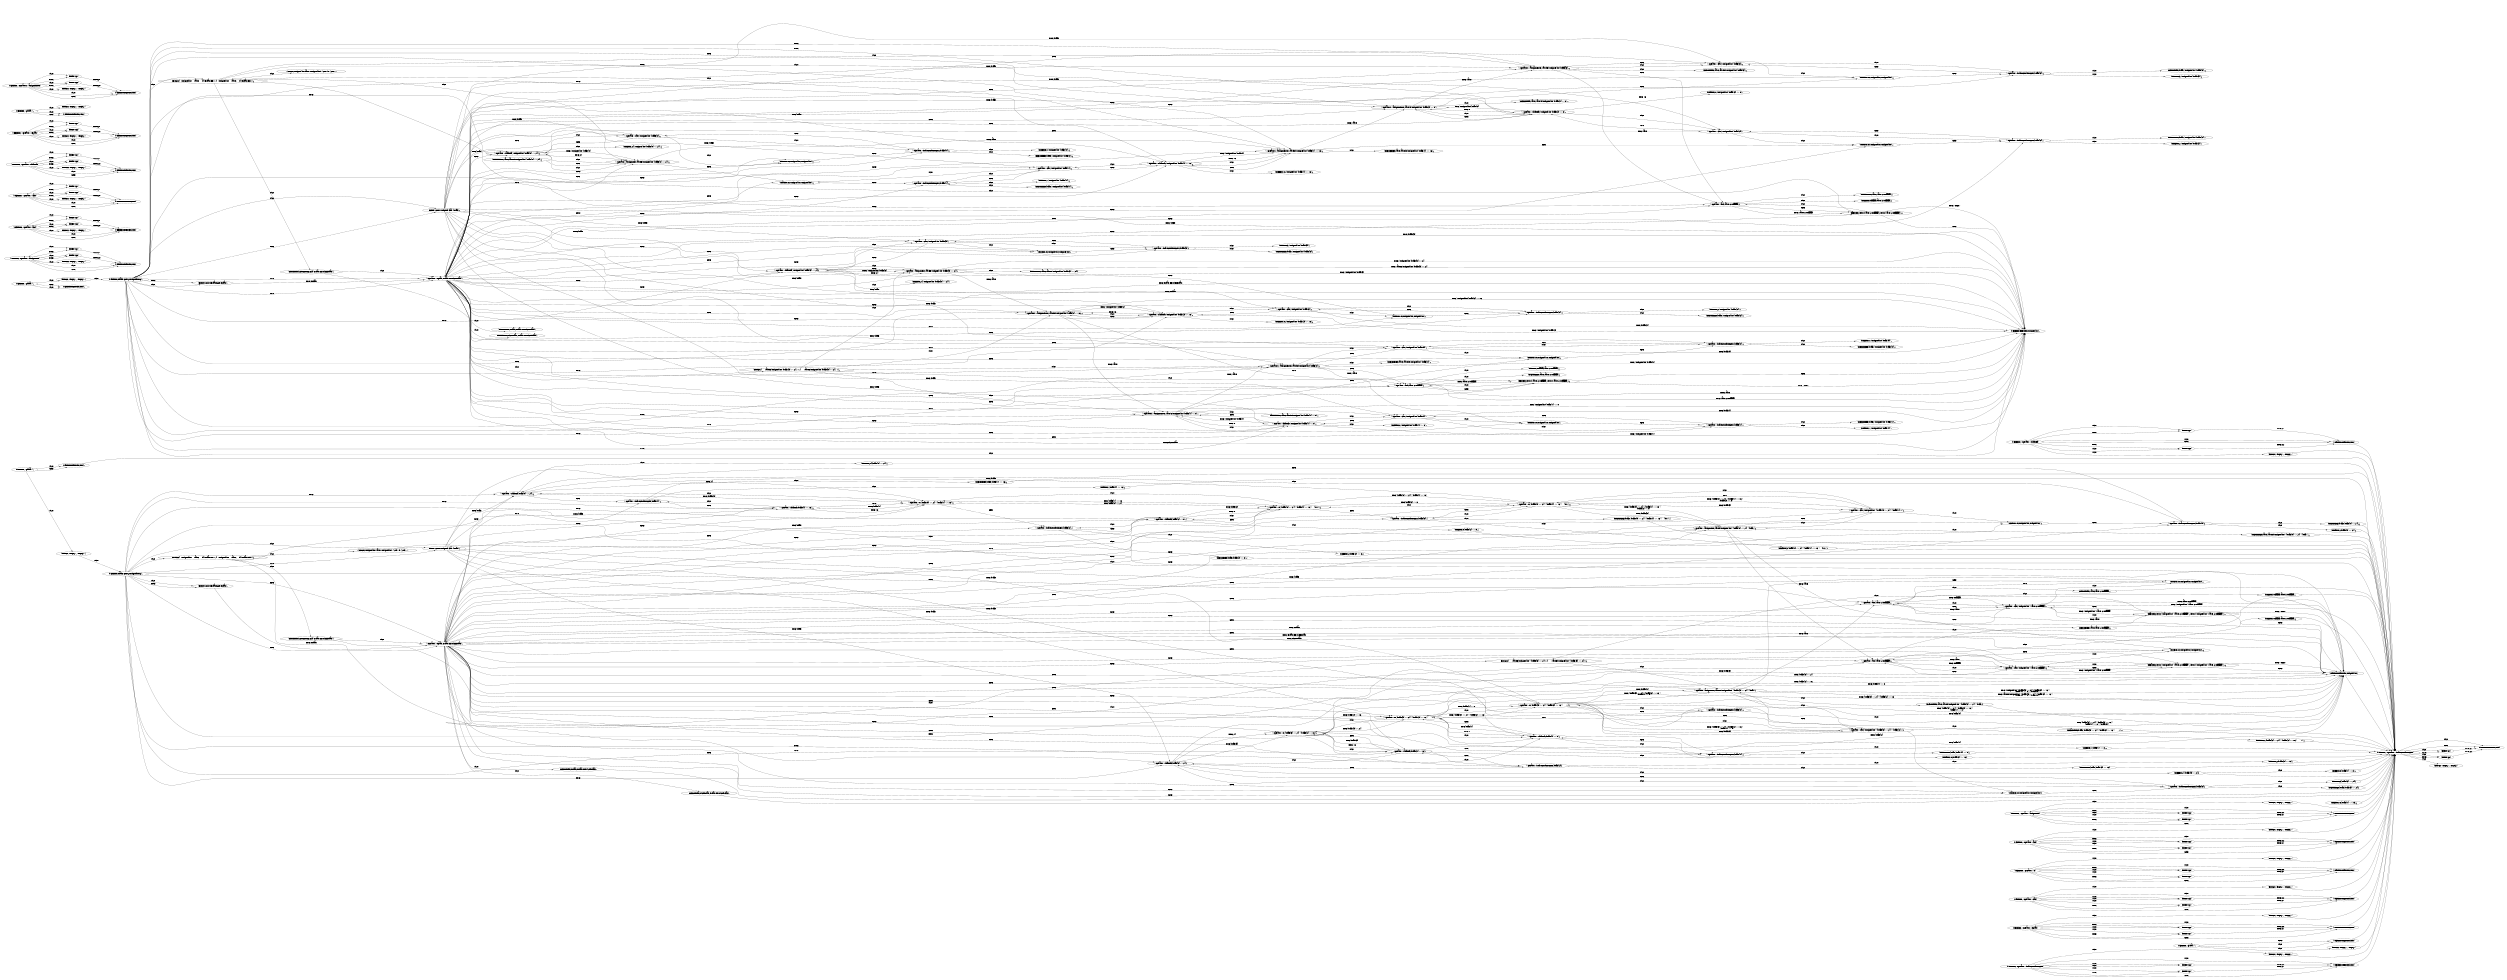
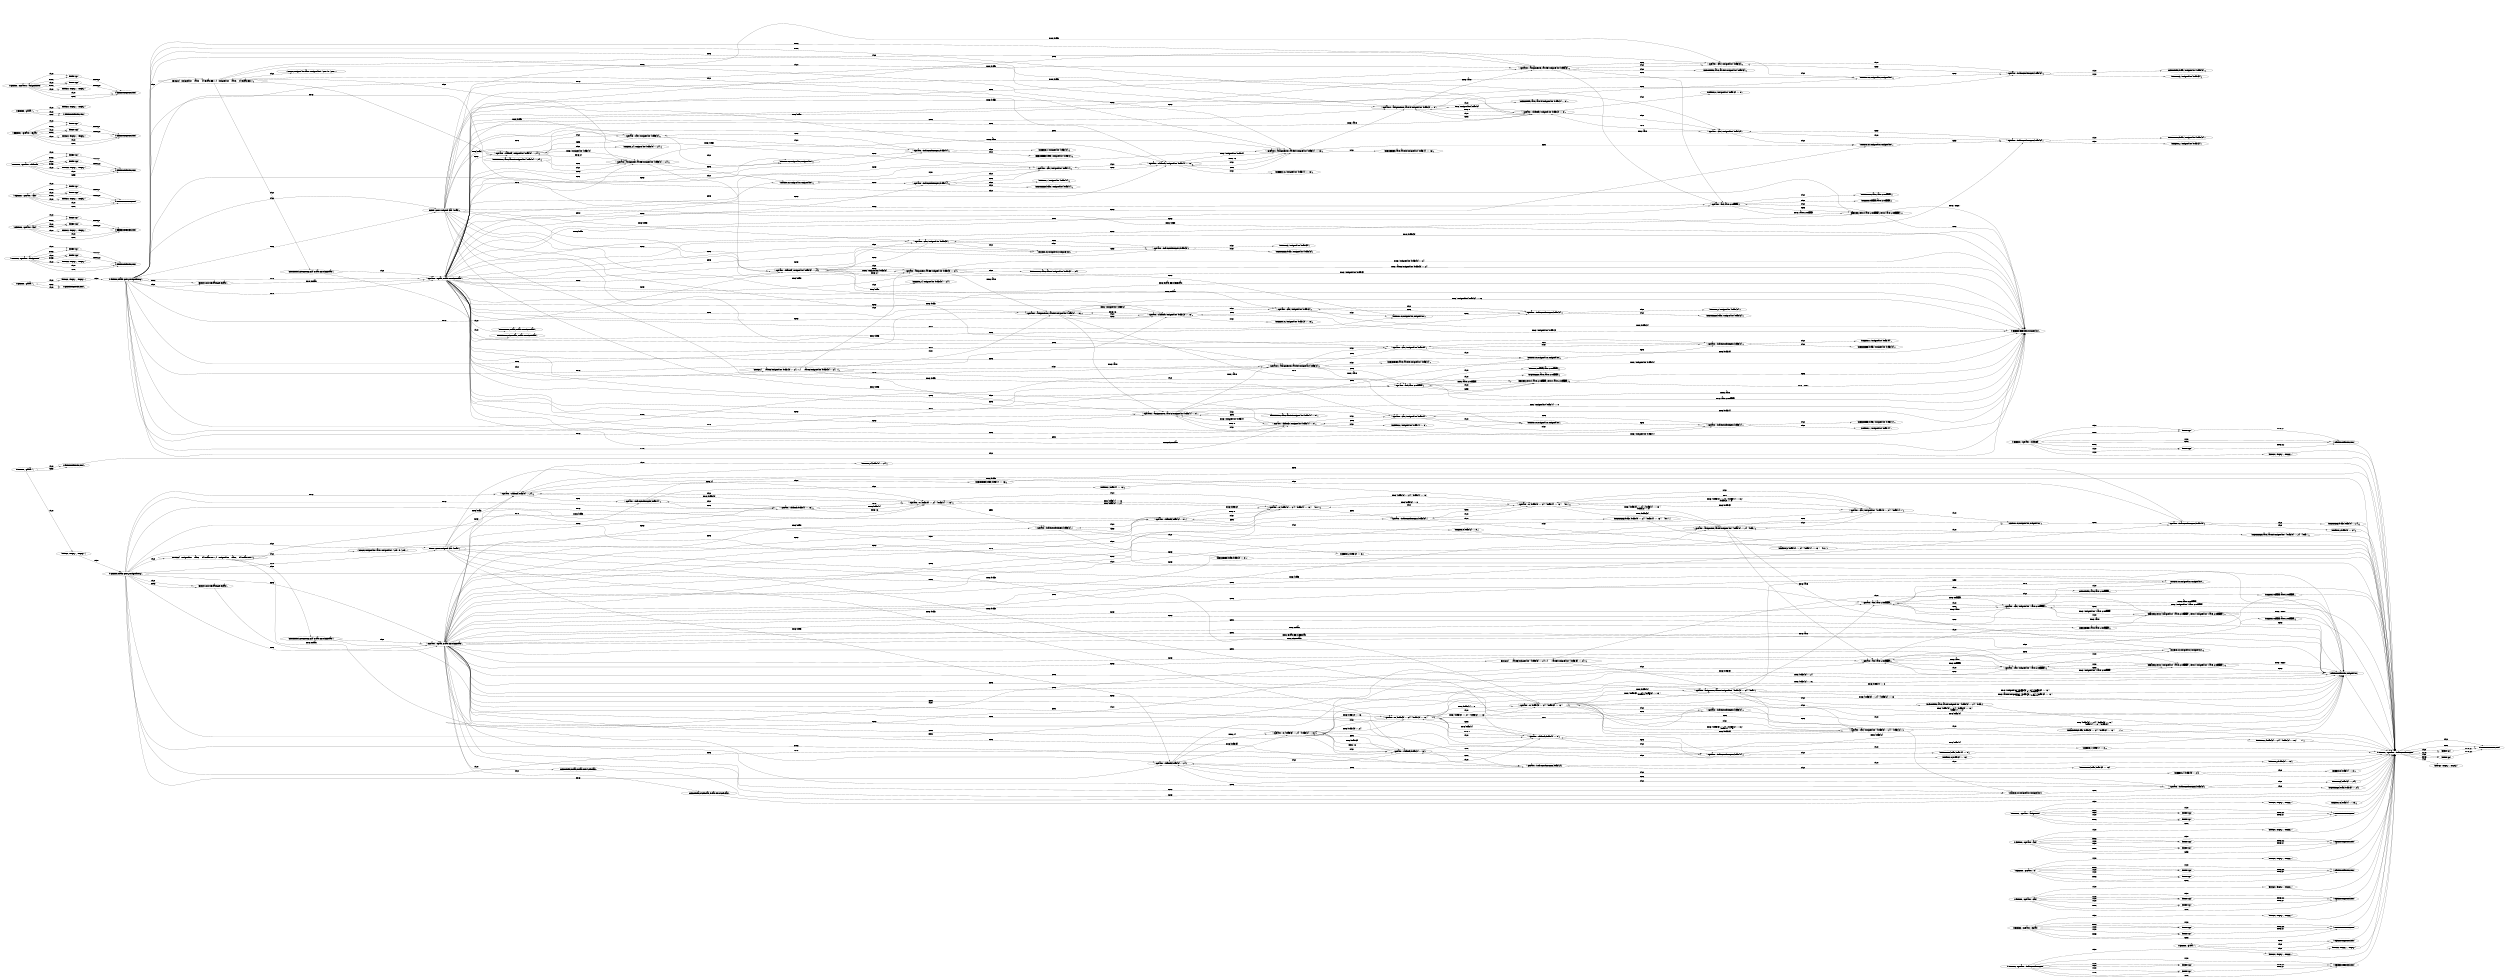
edge "(<operator>.shiftLeft,(unsigned int) buffer[2] << 8)" -> "(LITERAL,8,(unsigned int) buffer[2] << 8)": label "DDG: 16" -> "AST: "
edge "(<operator>.assignment,value=(unsigned int) buffer[0] << 24)" -> "(<operator>.shiftLeft,(unsigned int) buffer[0] << 24)": now "(<operator>.assignment,value=(unsigned int) buffer[0] << 24)" -> "(<operator>.shiftLeft,(unsigned int) buffer[3] << 24)"
